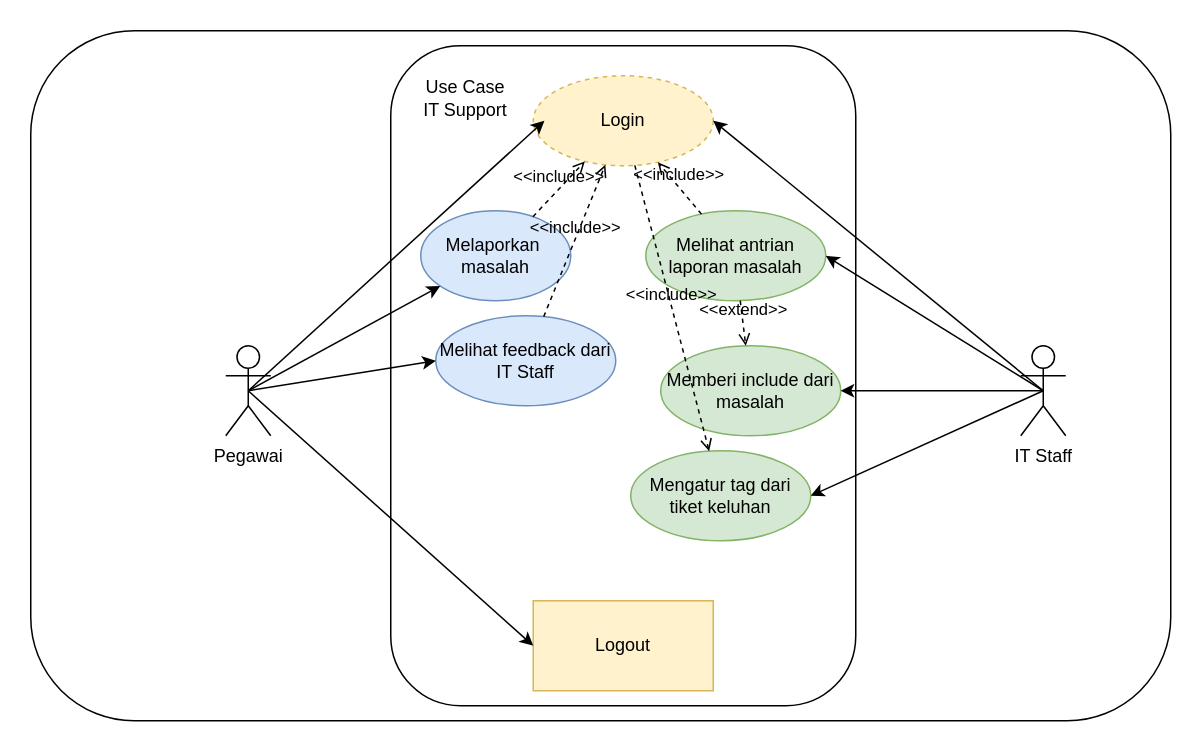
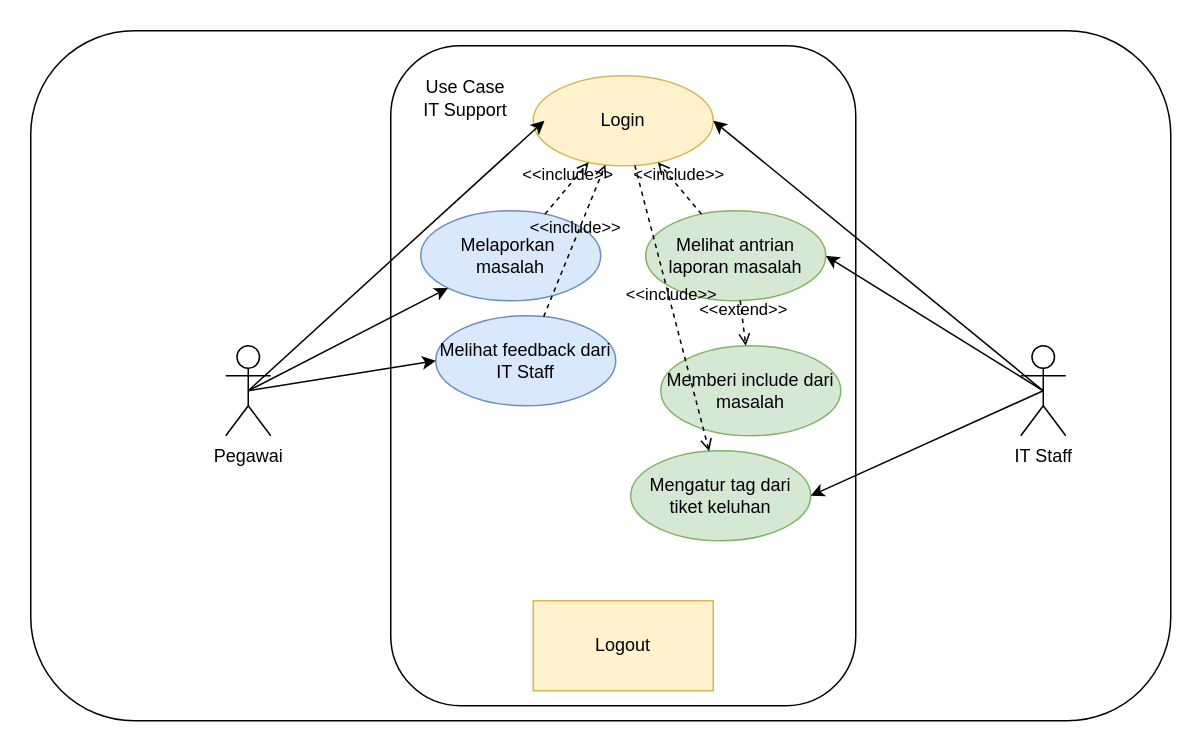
node "Login": style dashed -> solid
node "Melaporkan masalah": size 150x90 -> 180x90
edge "IT Staff" -> "Memberi include dari masalah": removed
edge "Pegawai" -> "Logout": removed
